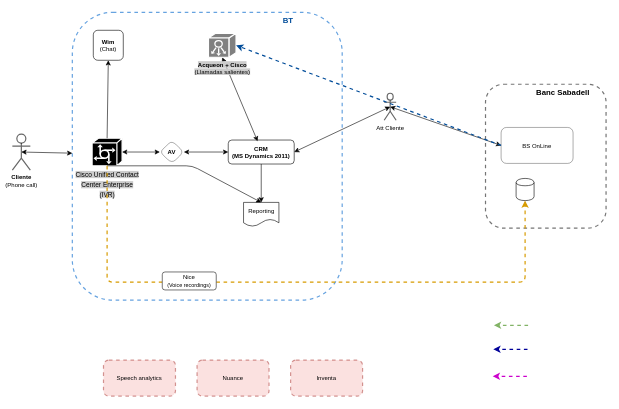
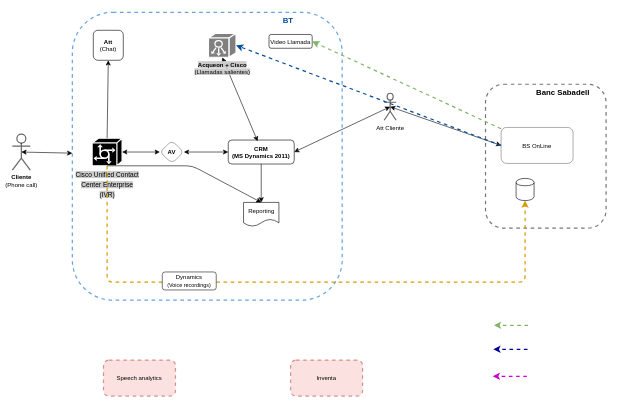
node "Video Llamada": added
node "Wim (Chat)": label "Wim (Chat)" -> "Att (Chat)"
edge "BS OnLine" -> "Video Llamada": added
node "Nice (Voice recordings)": label "Nice (Voice recordings)" -> "Dynamics (Voice recordings)"
node "Nuance": removed
